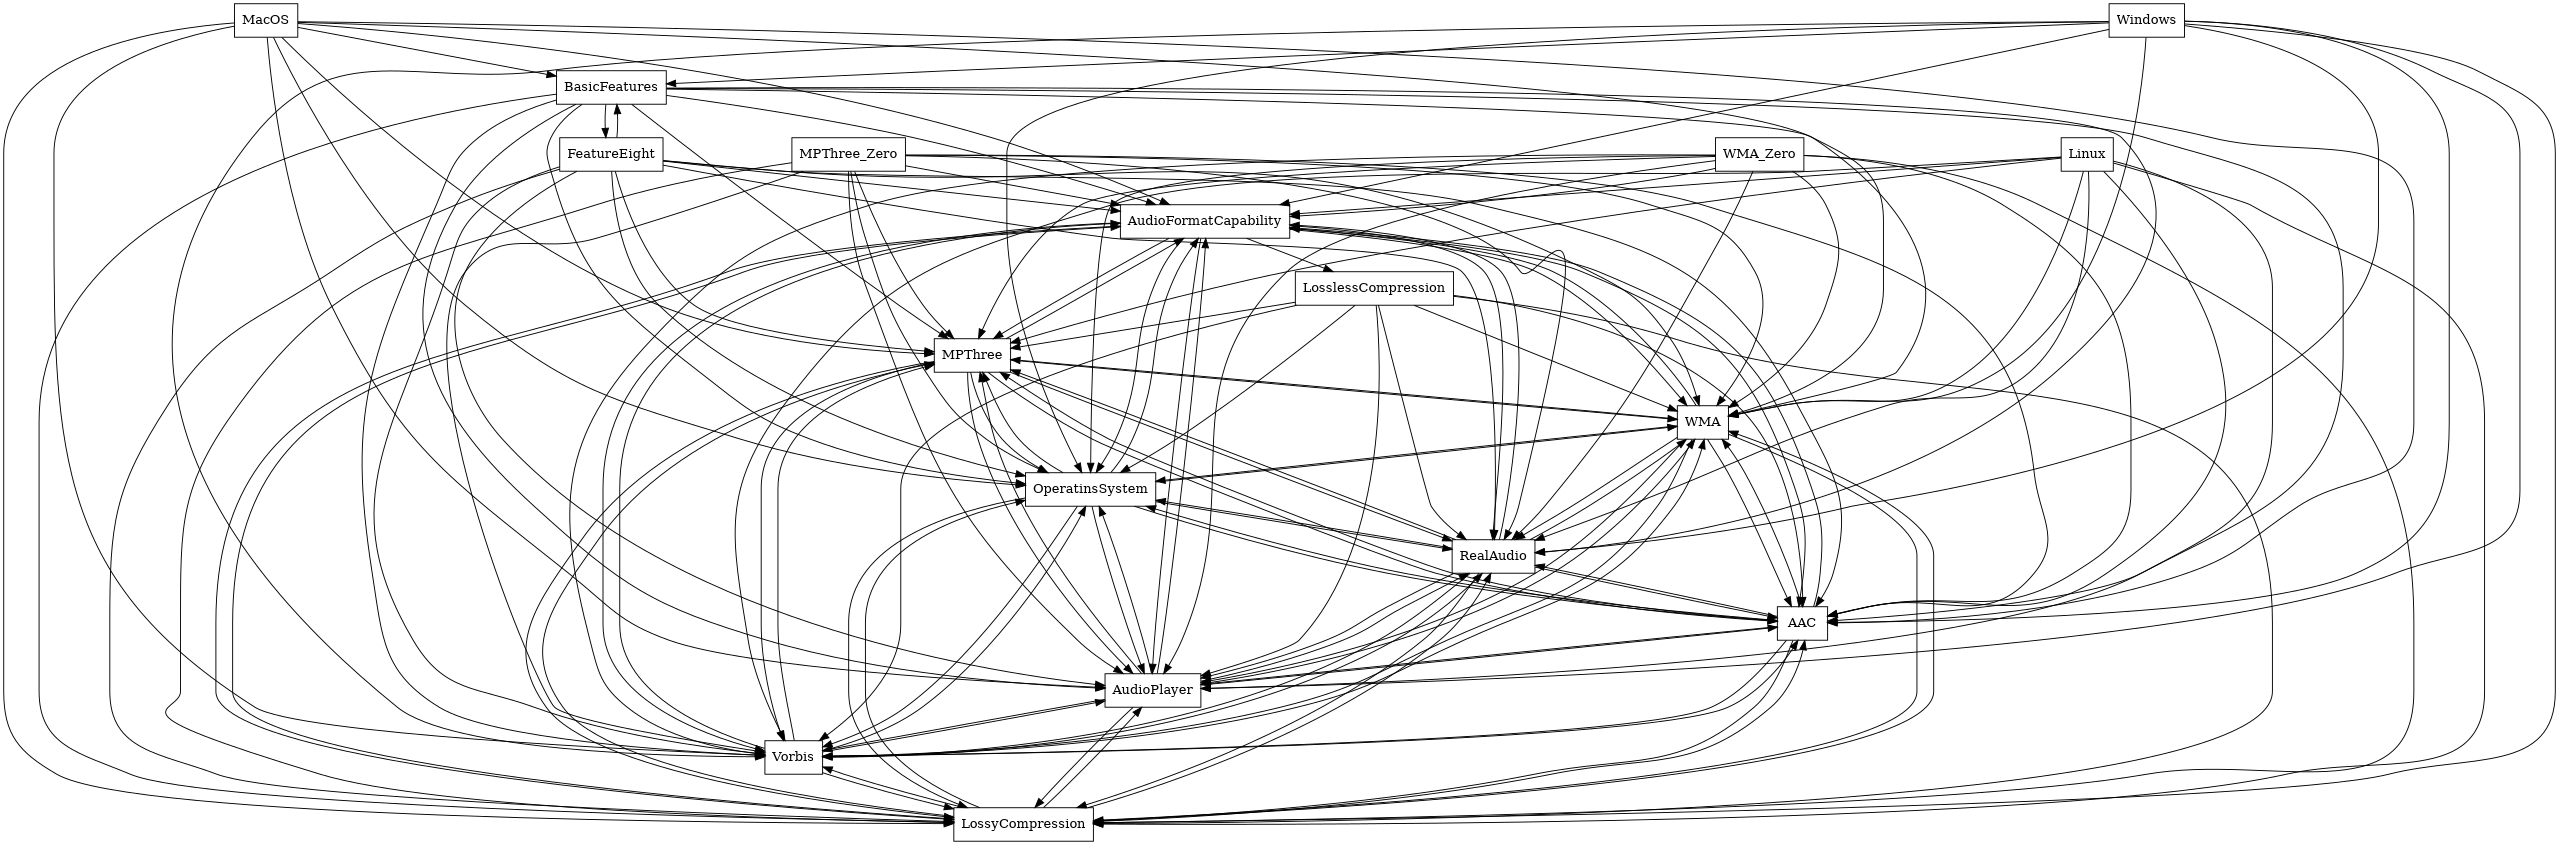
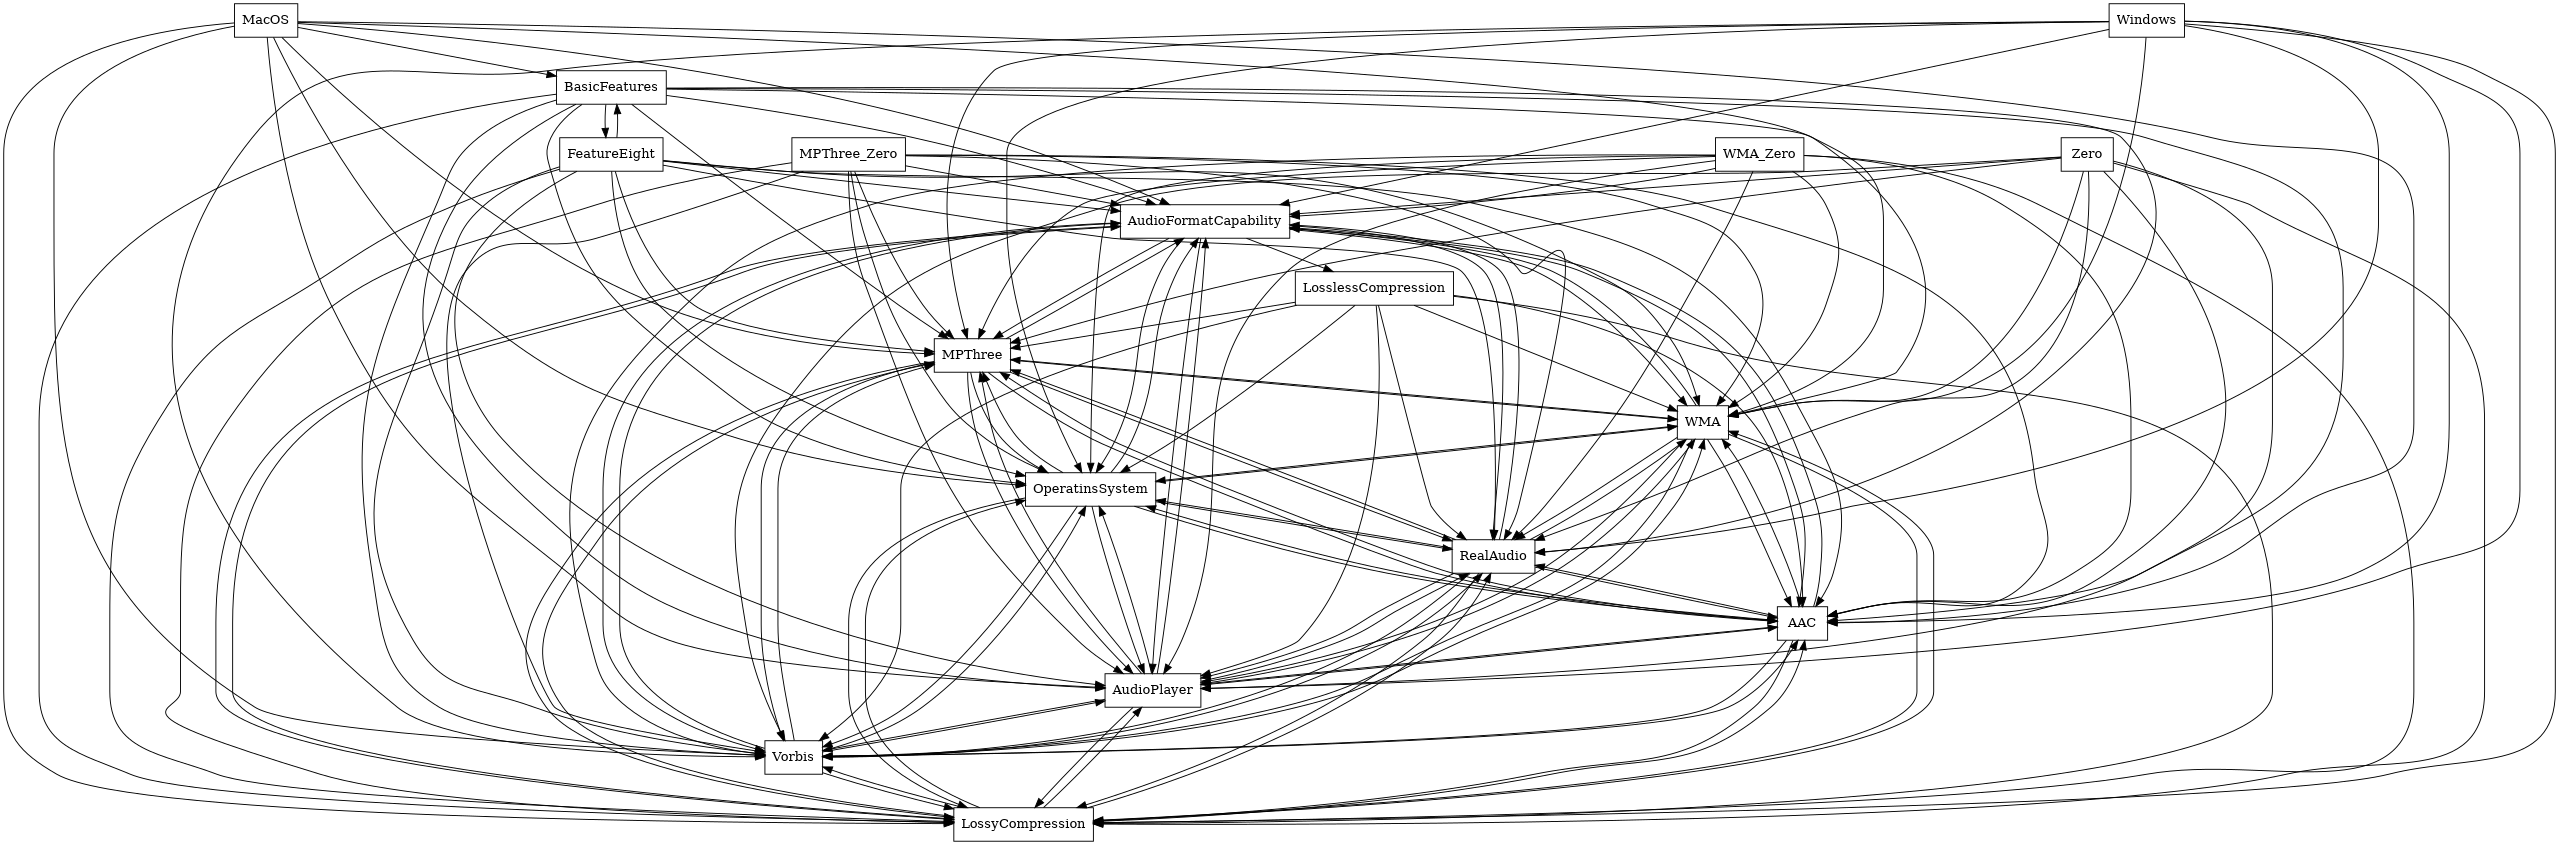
edge "Windows" -> "BasicFeatures": now "Windows" -> "MPThree"
node "Linux": label "Linux" -> "Zero"
